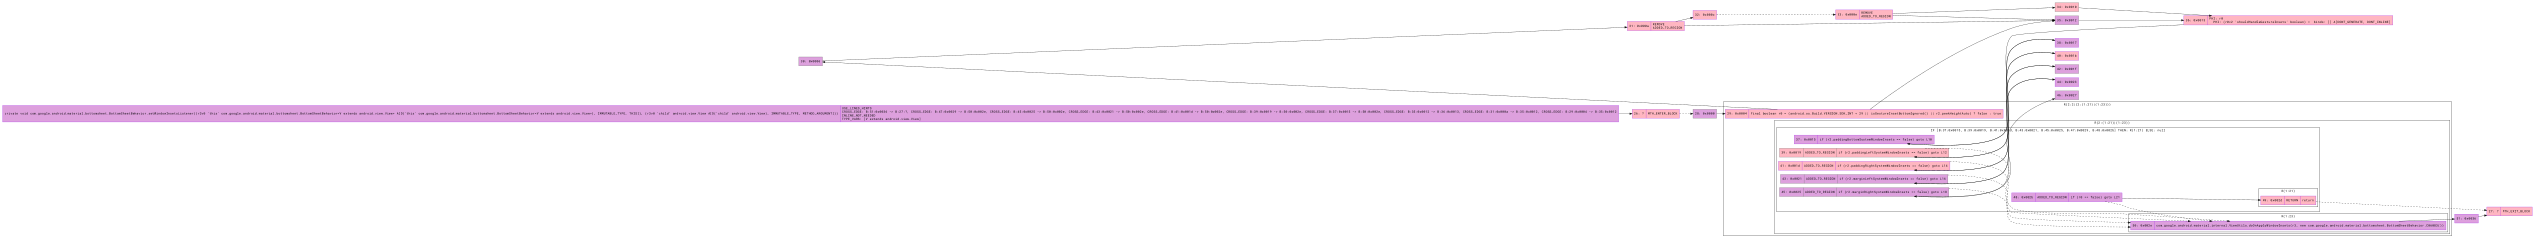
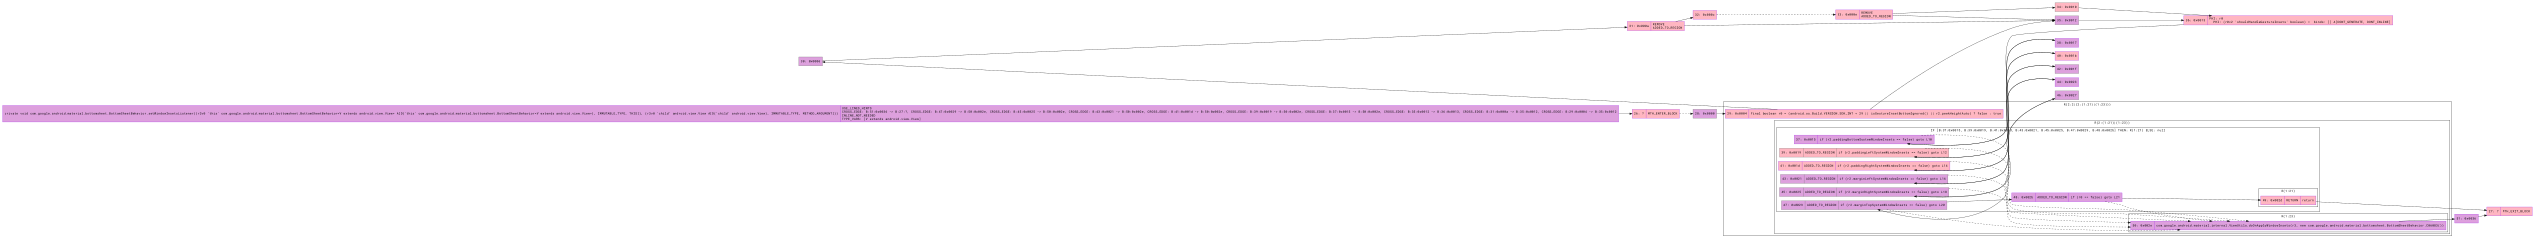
node "47: 0x0029": added
edge "49: 0x002d" -> "27: ?": style dashed -> solid
edge "37: 0x0015" -> "50: 0x002e": added
